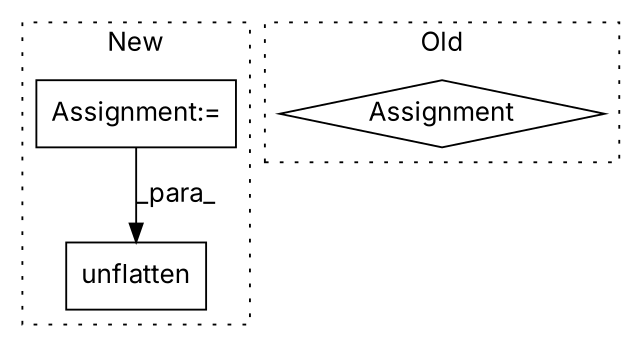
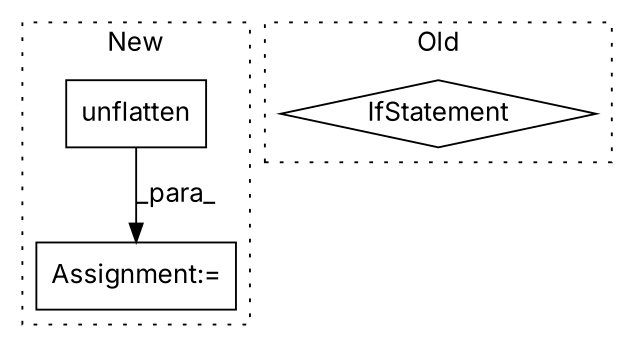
node "Assignment": label "Assignment" -> "IfStatement"
edge "Assignment:=" -> "unflatten": reversed
